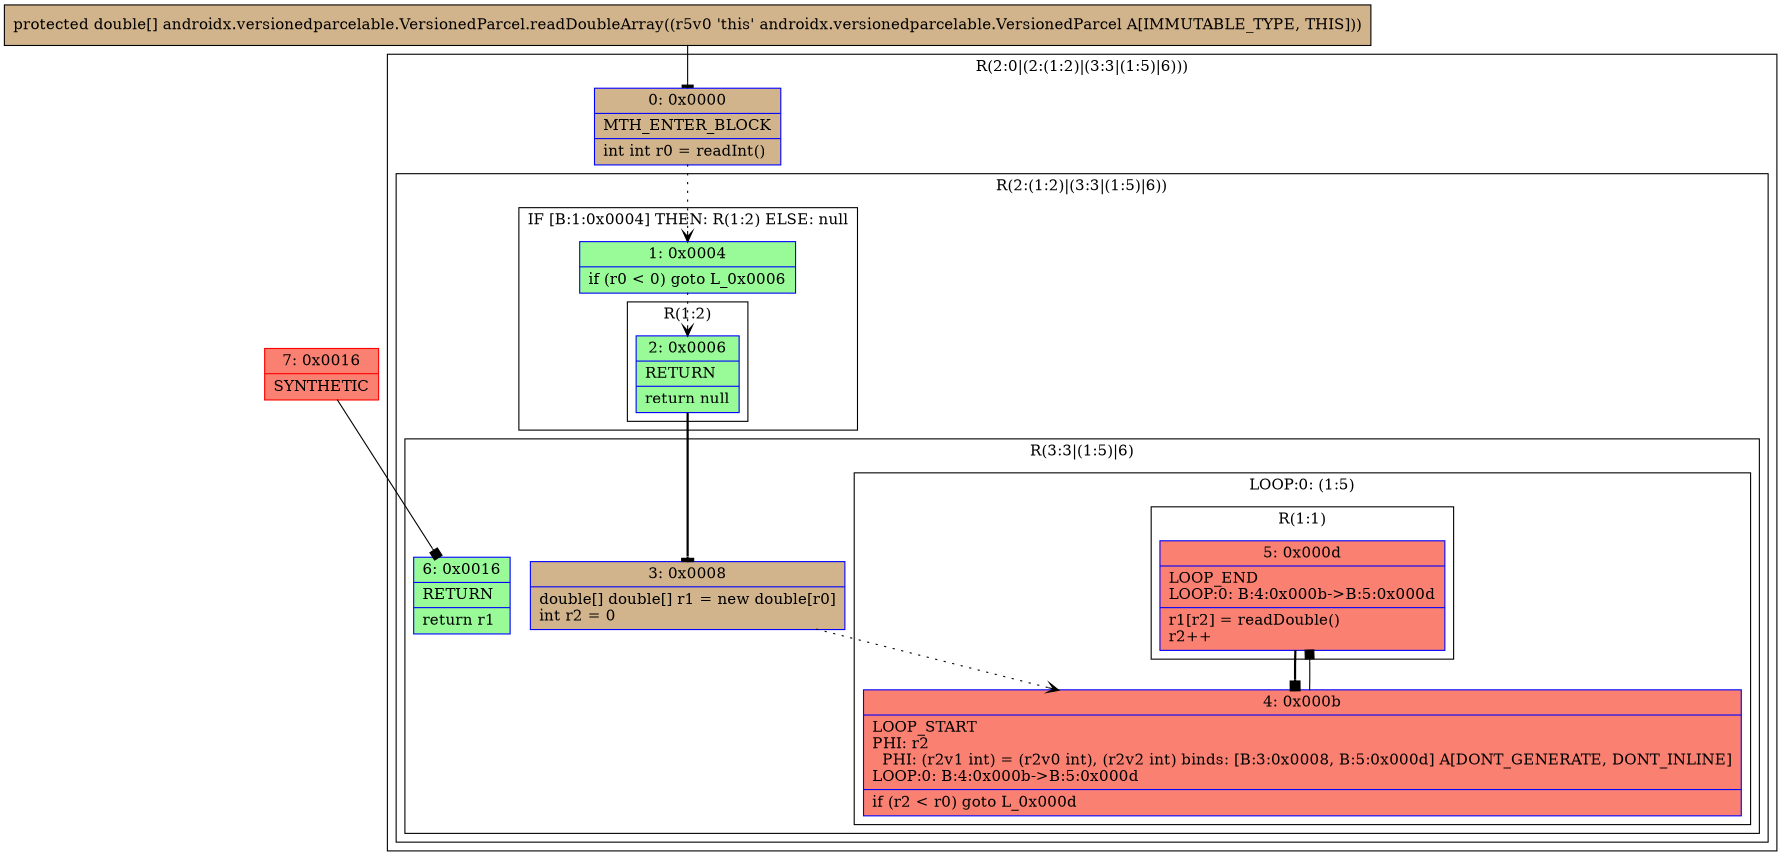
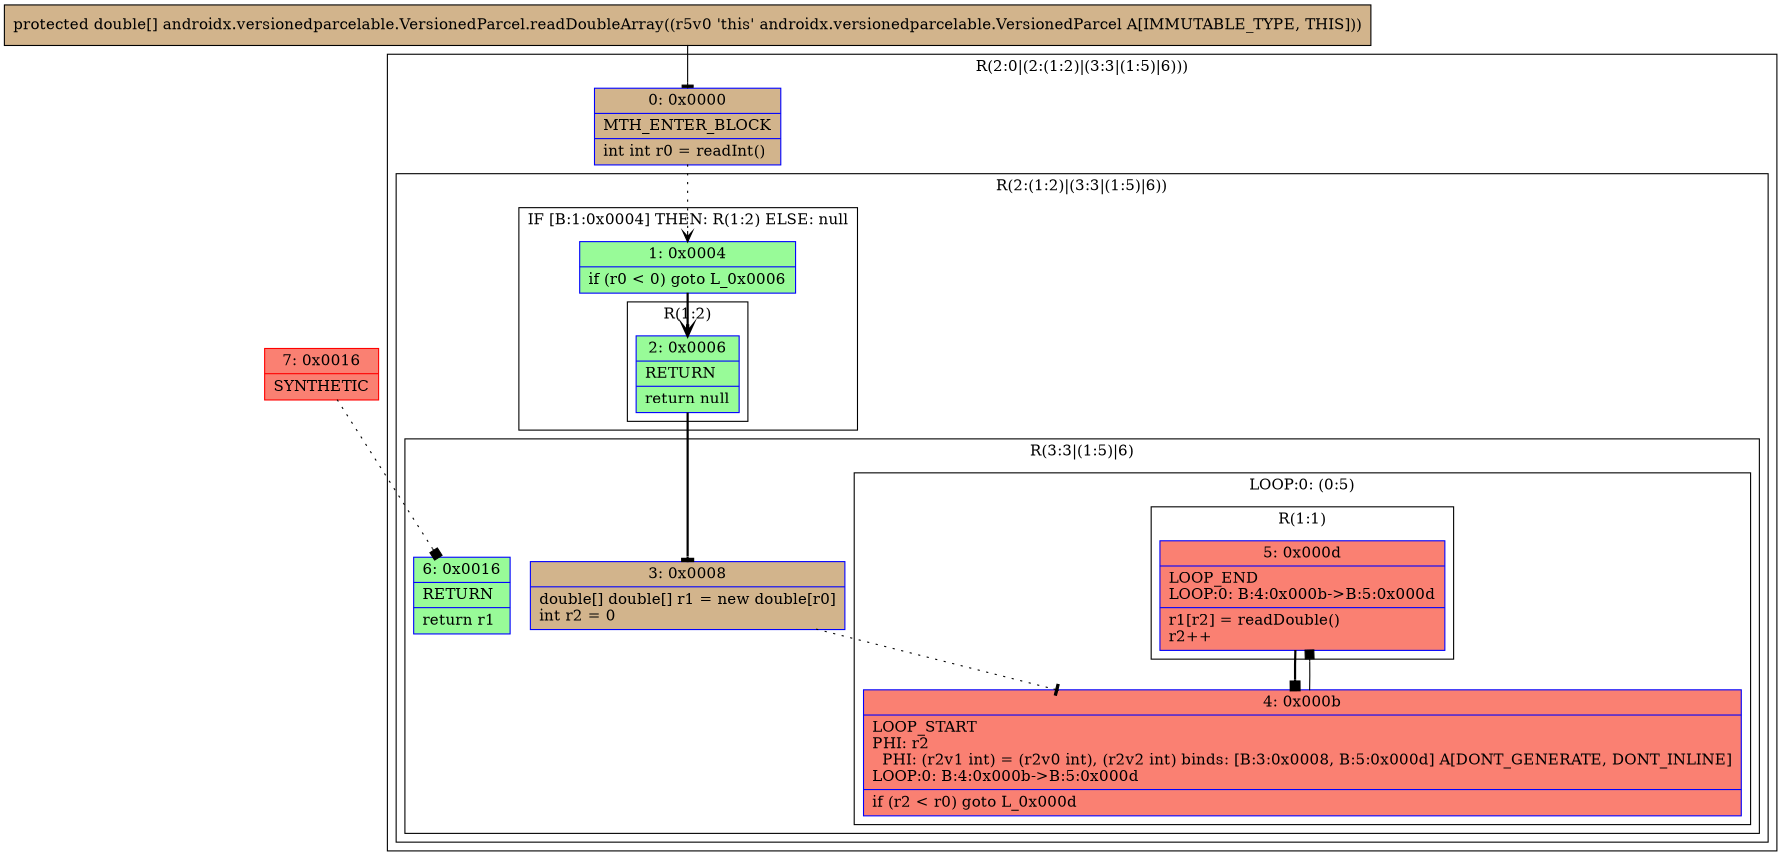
edge "1: 0x0004" -> "2: 0x0006": style dotted -> bold
edge "7: 0x0016" -> "6: 0x0016": style solid -> dotted
cluster "LOOP:0: (1:5)": label "LOOP:0: (1:5)" -> "LOOP:0: (0:5)"
edge "3: 0x0008" -> "4: 0x000b": arrowhead vee -> tee
